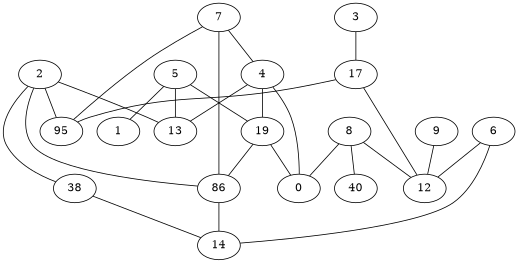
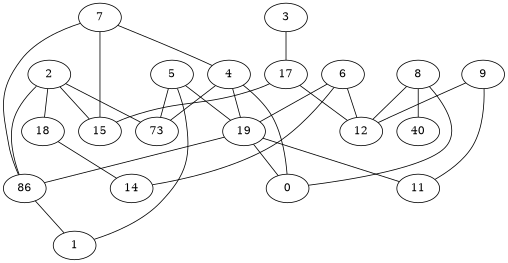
edge "6" -- "19": added
node "95": label "95" -> "15"
node "13": label "13" -> "73"
node "38": label "38" -> "18"
node "11": added
edge "86" -- "14": now "86" -- "1"
